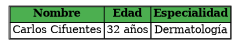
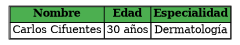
node "Nombre": text "32 años" -> "30 años"
